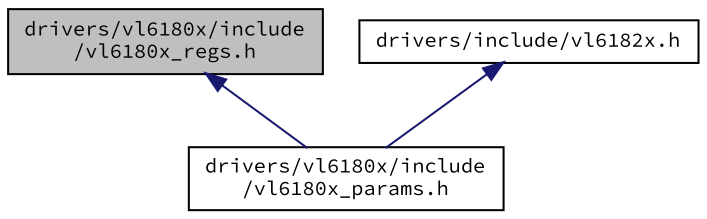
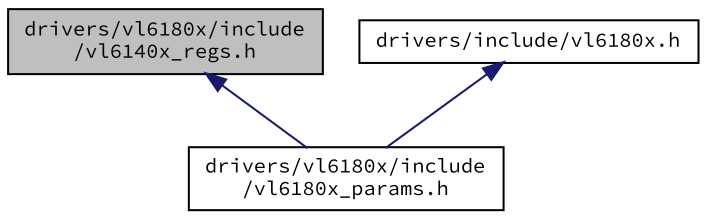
node "drivers/vl6180x/include /vl6180x_regs.h": label "drivers/vl6180x/include /vl6180x_regs.h" -> "drivers/vl6180x/include /vl6140x_regs.h"
node "drivers/include/vl6182x.h": label "drivers/include/vl6182x.h" -> "drivers/include/vl6180x.h"
